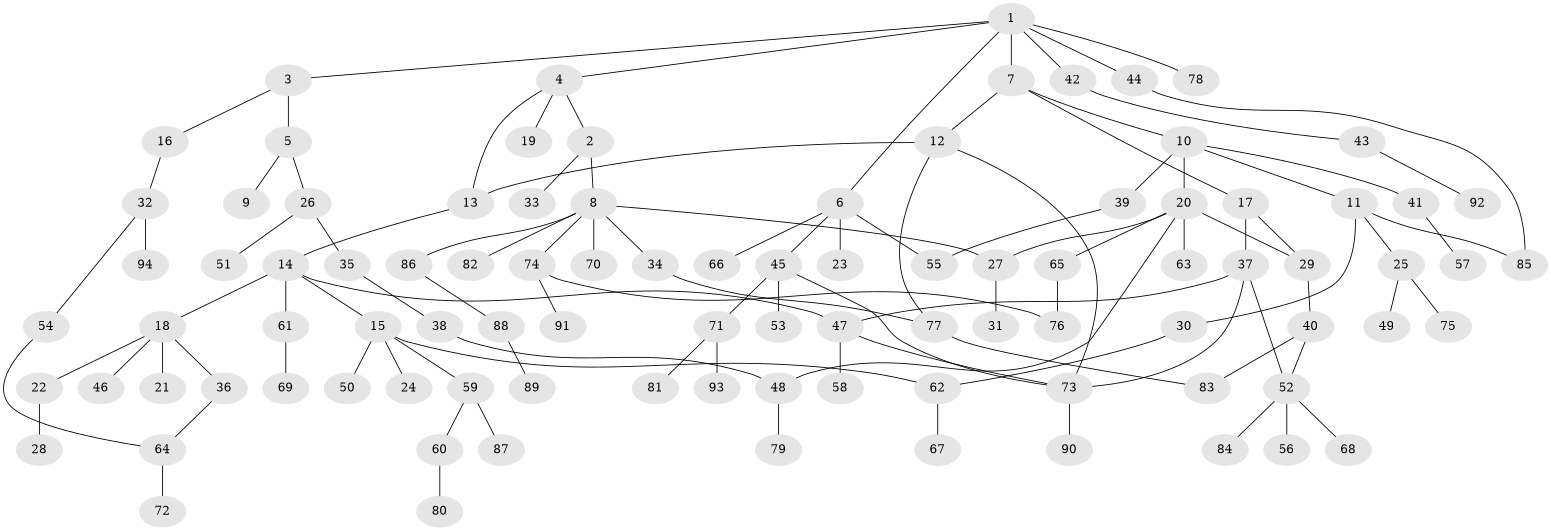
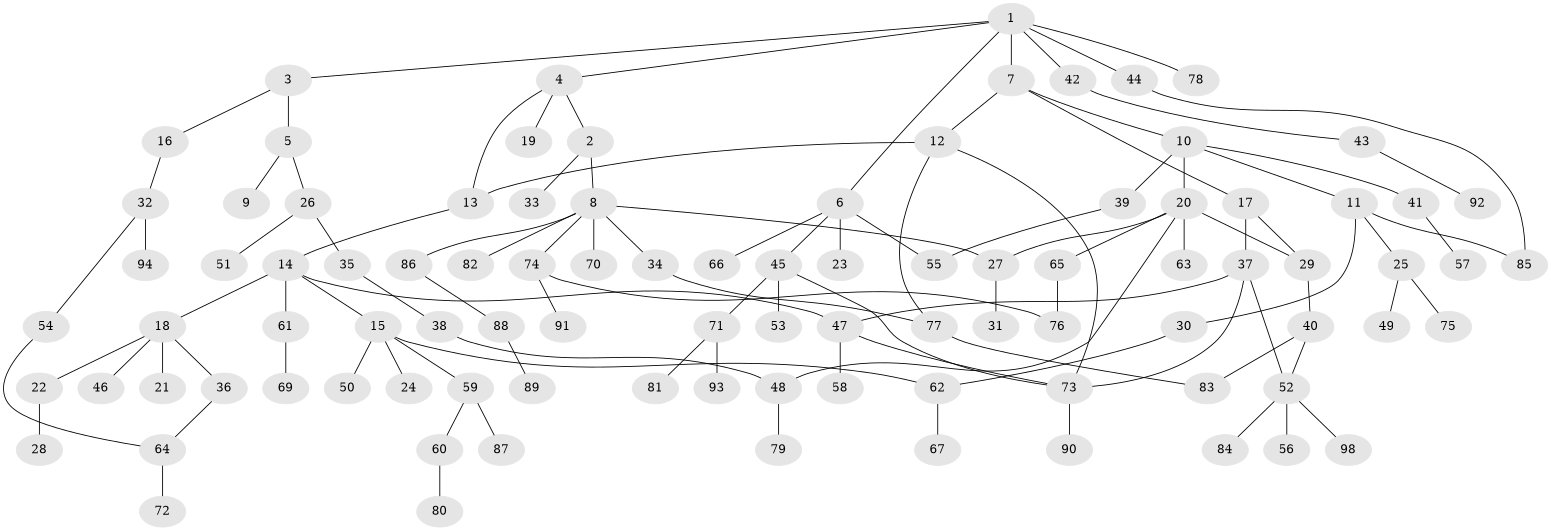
node "68": label "68" -> "98"
